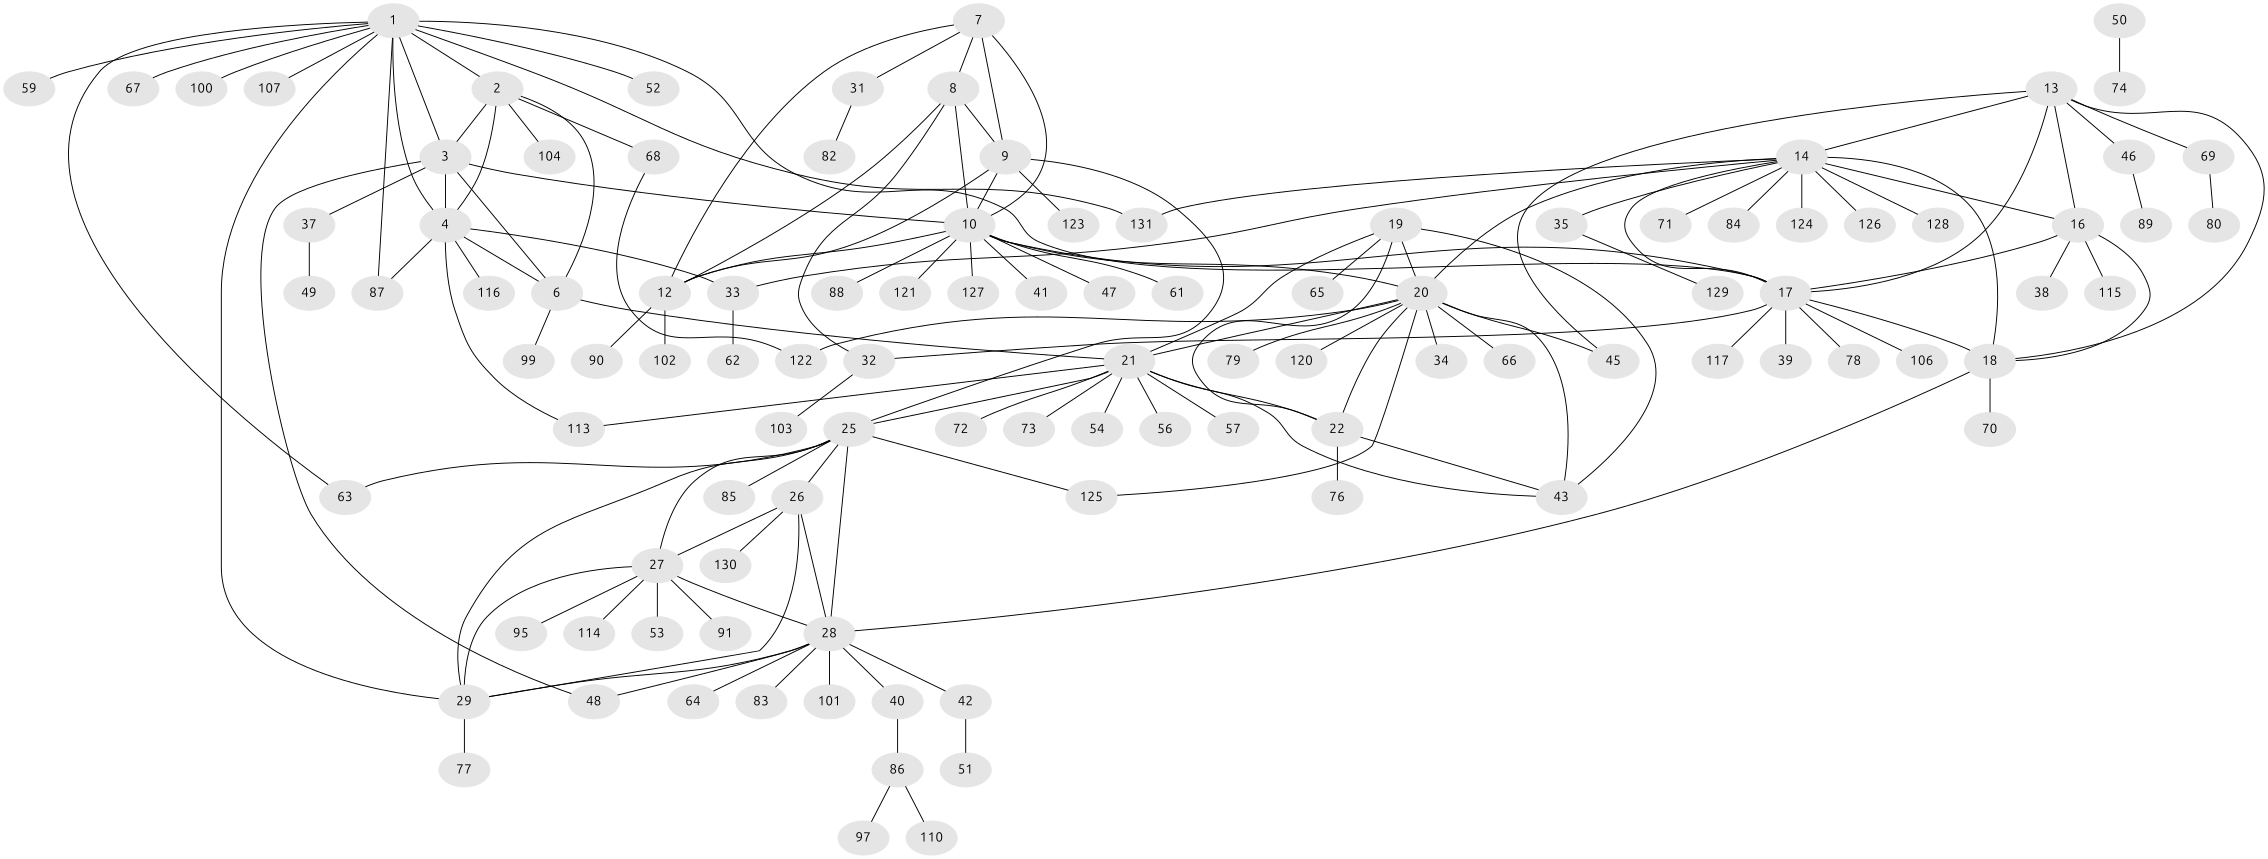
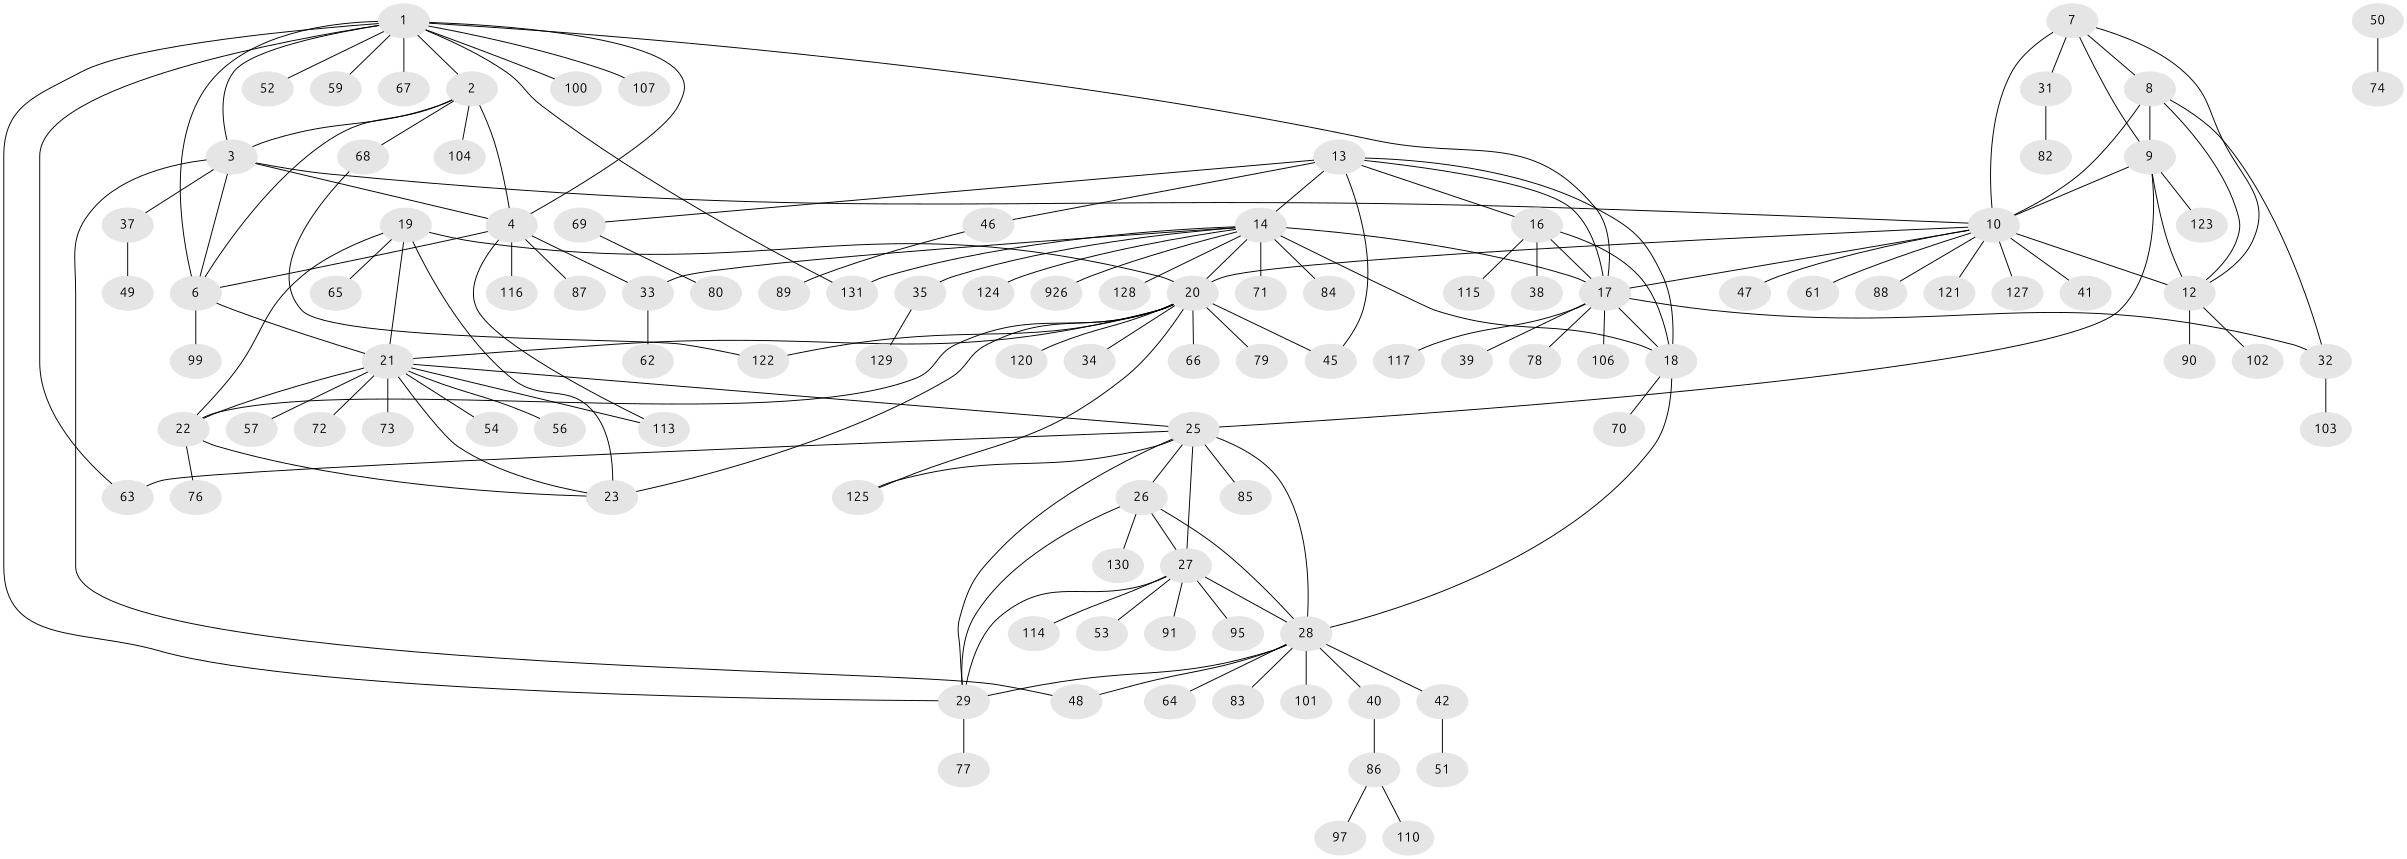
edge "1" -- "87": now "1" -- "6"
edge "14" -- "16": removed
node "126": label "126" -> "926"
node "43": label "43" -> "23"
